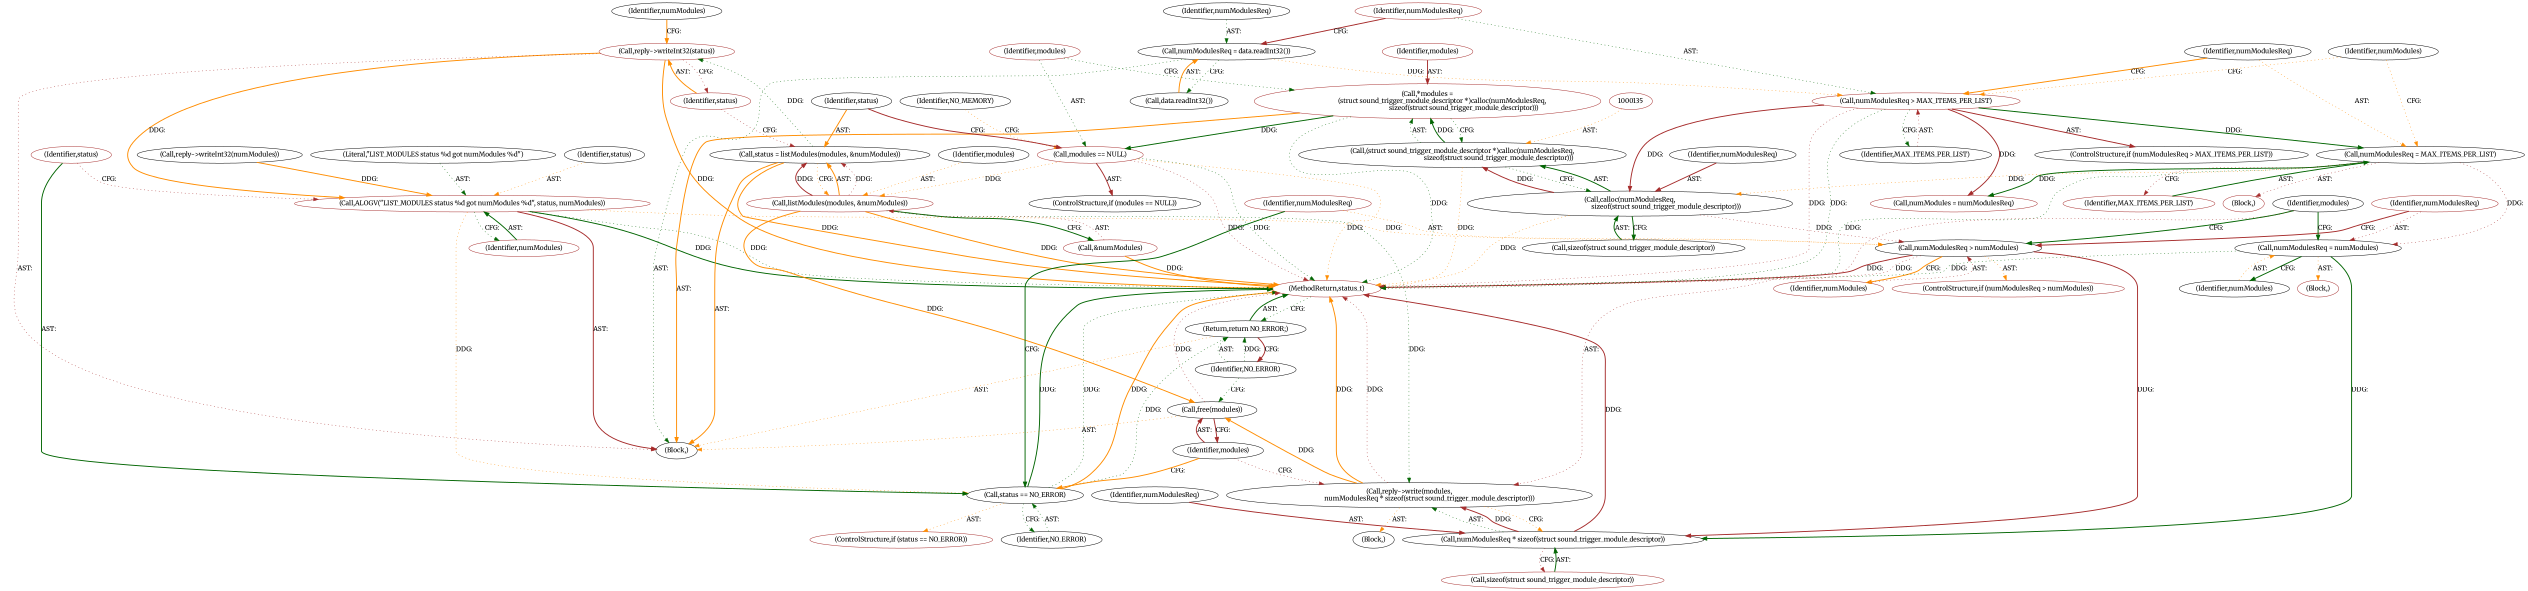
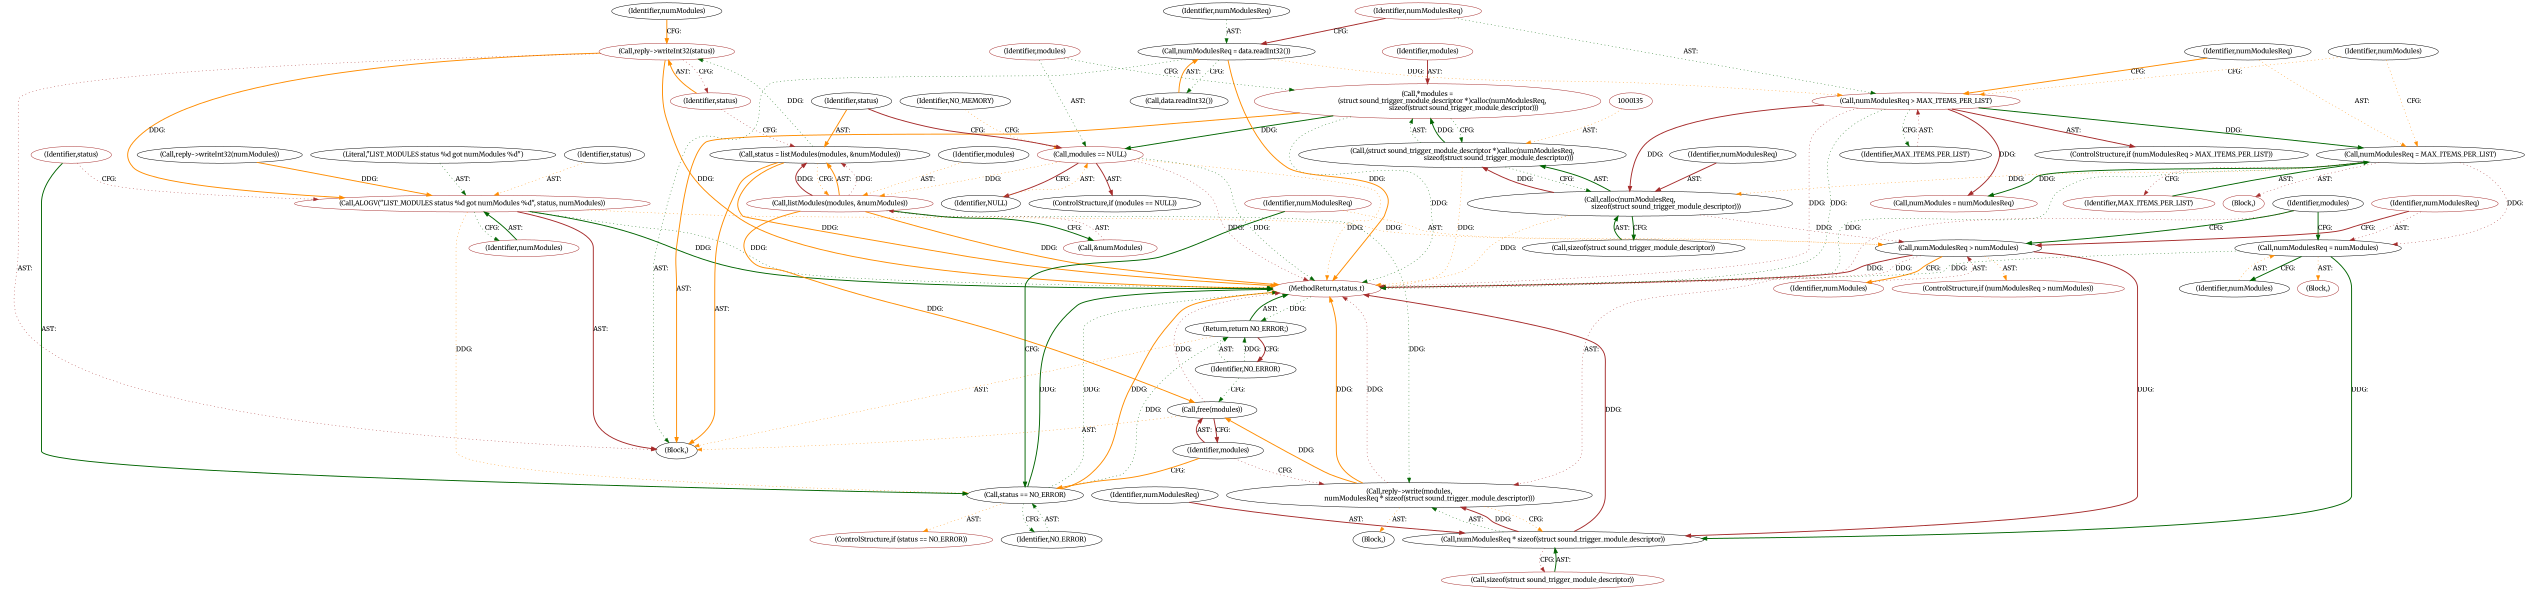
node "(Identifier,NULL)": added
edge "(Call,&numModules)" -> "(MethodReturn,status_t)": now "(Call,numModulesReq = data.readInt32())" -> "(MethodReturn,status_t)"
edge "(MethodReturn,status_t)" -> "(Return,return NO_ERROR;)": label "CFG: " -> "DDG: "
